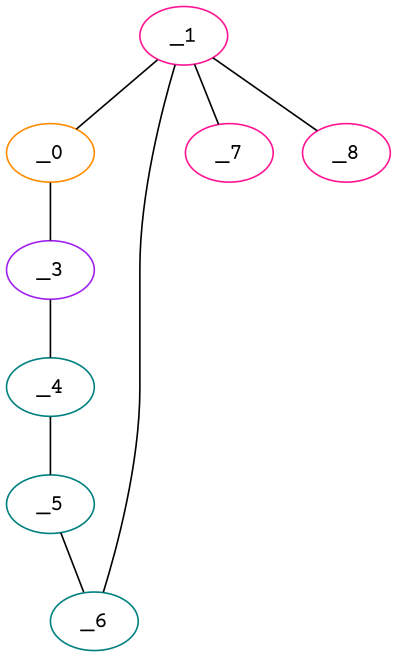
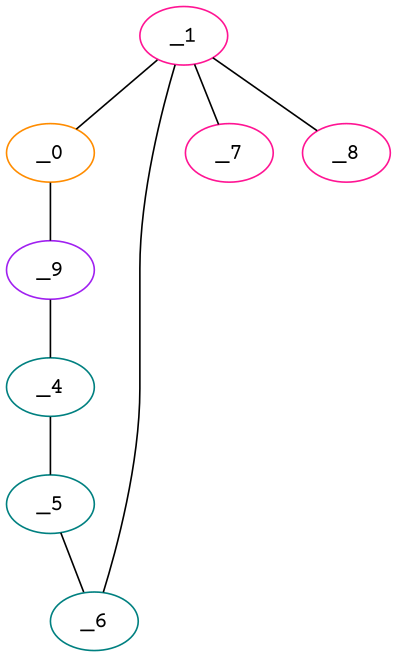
node "_3": label "_3" -> "_9"
